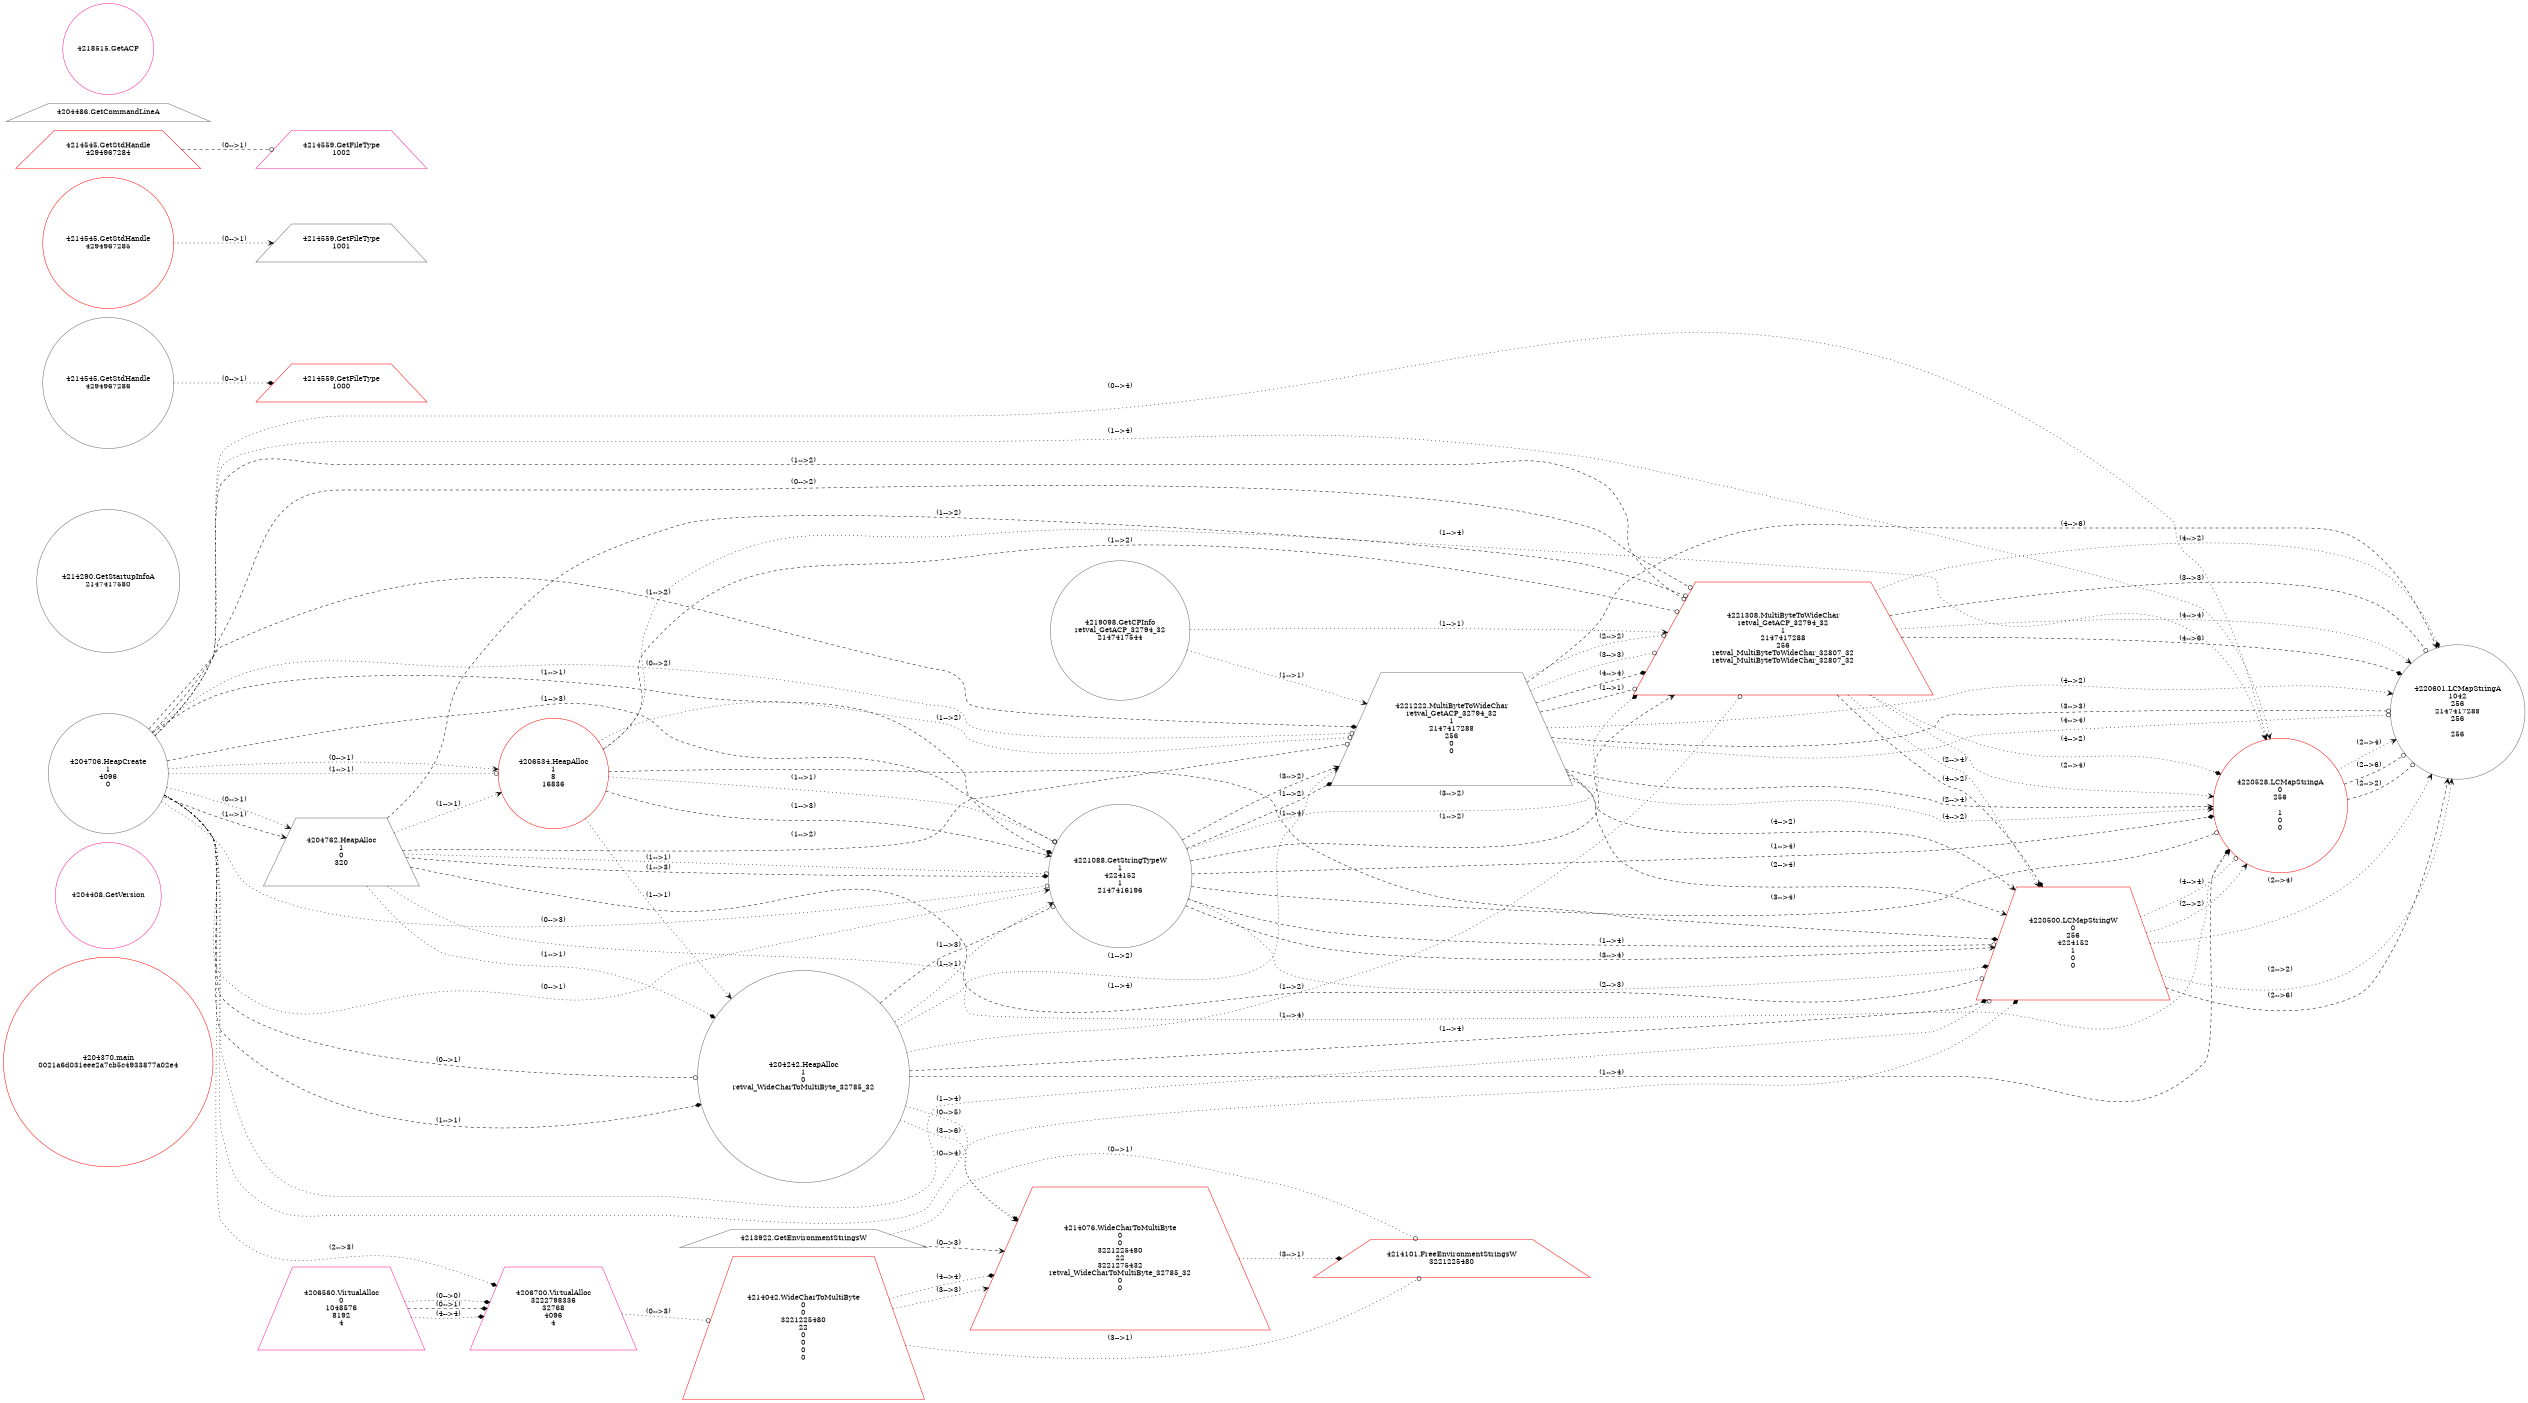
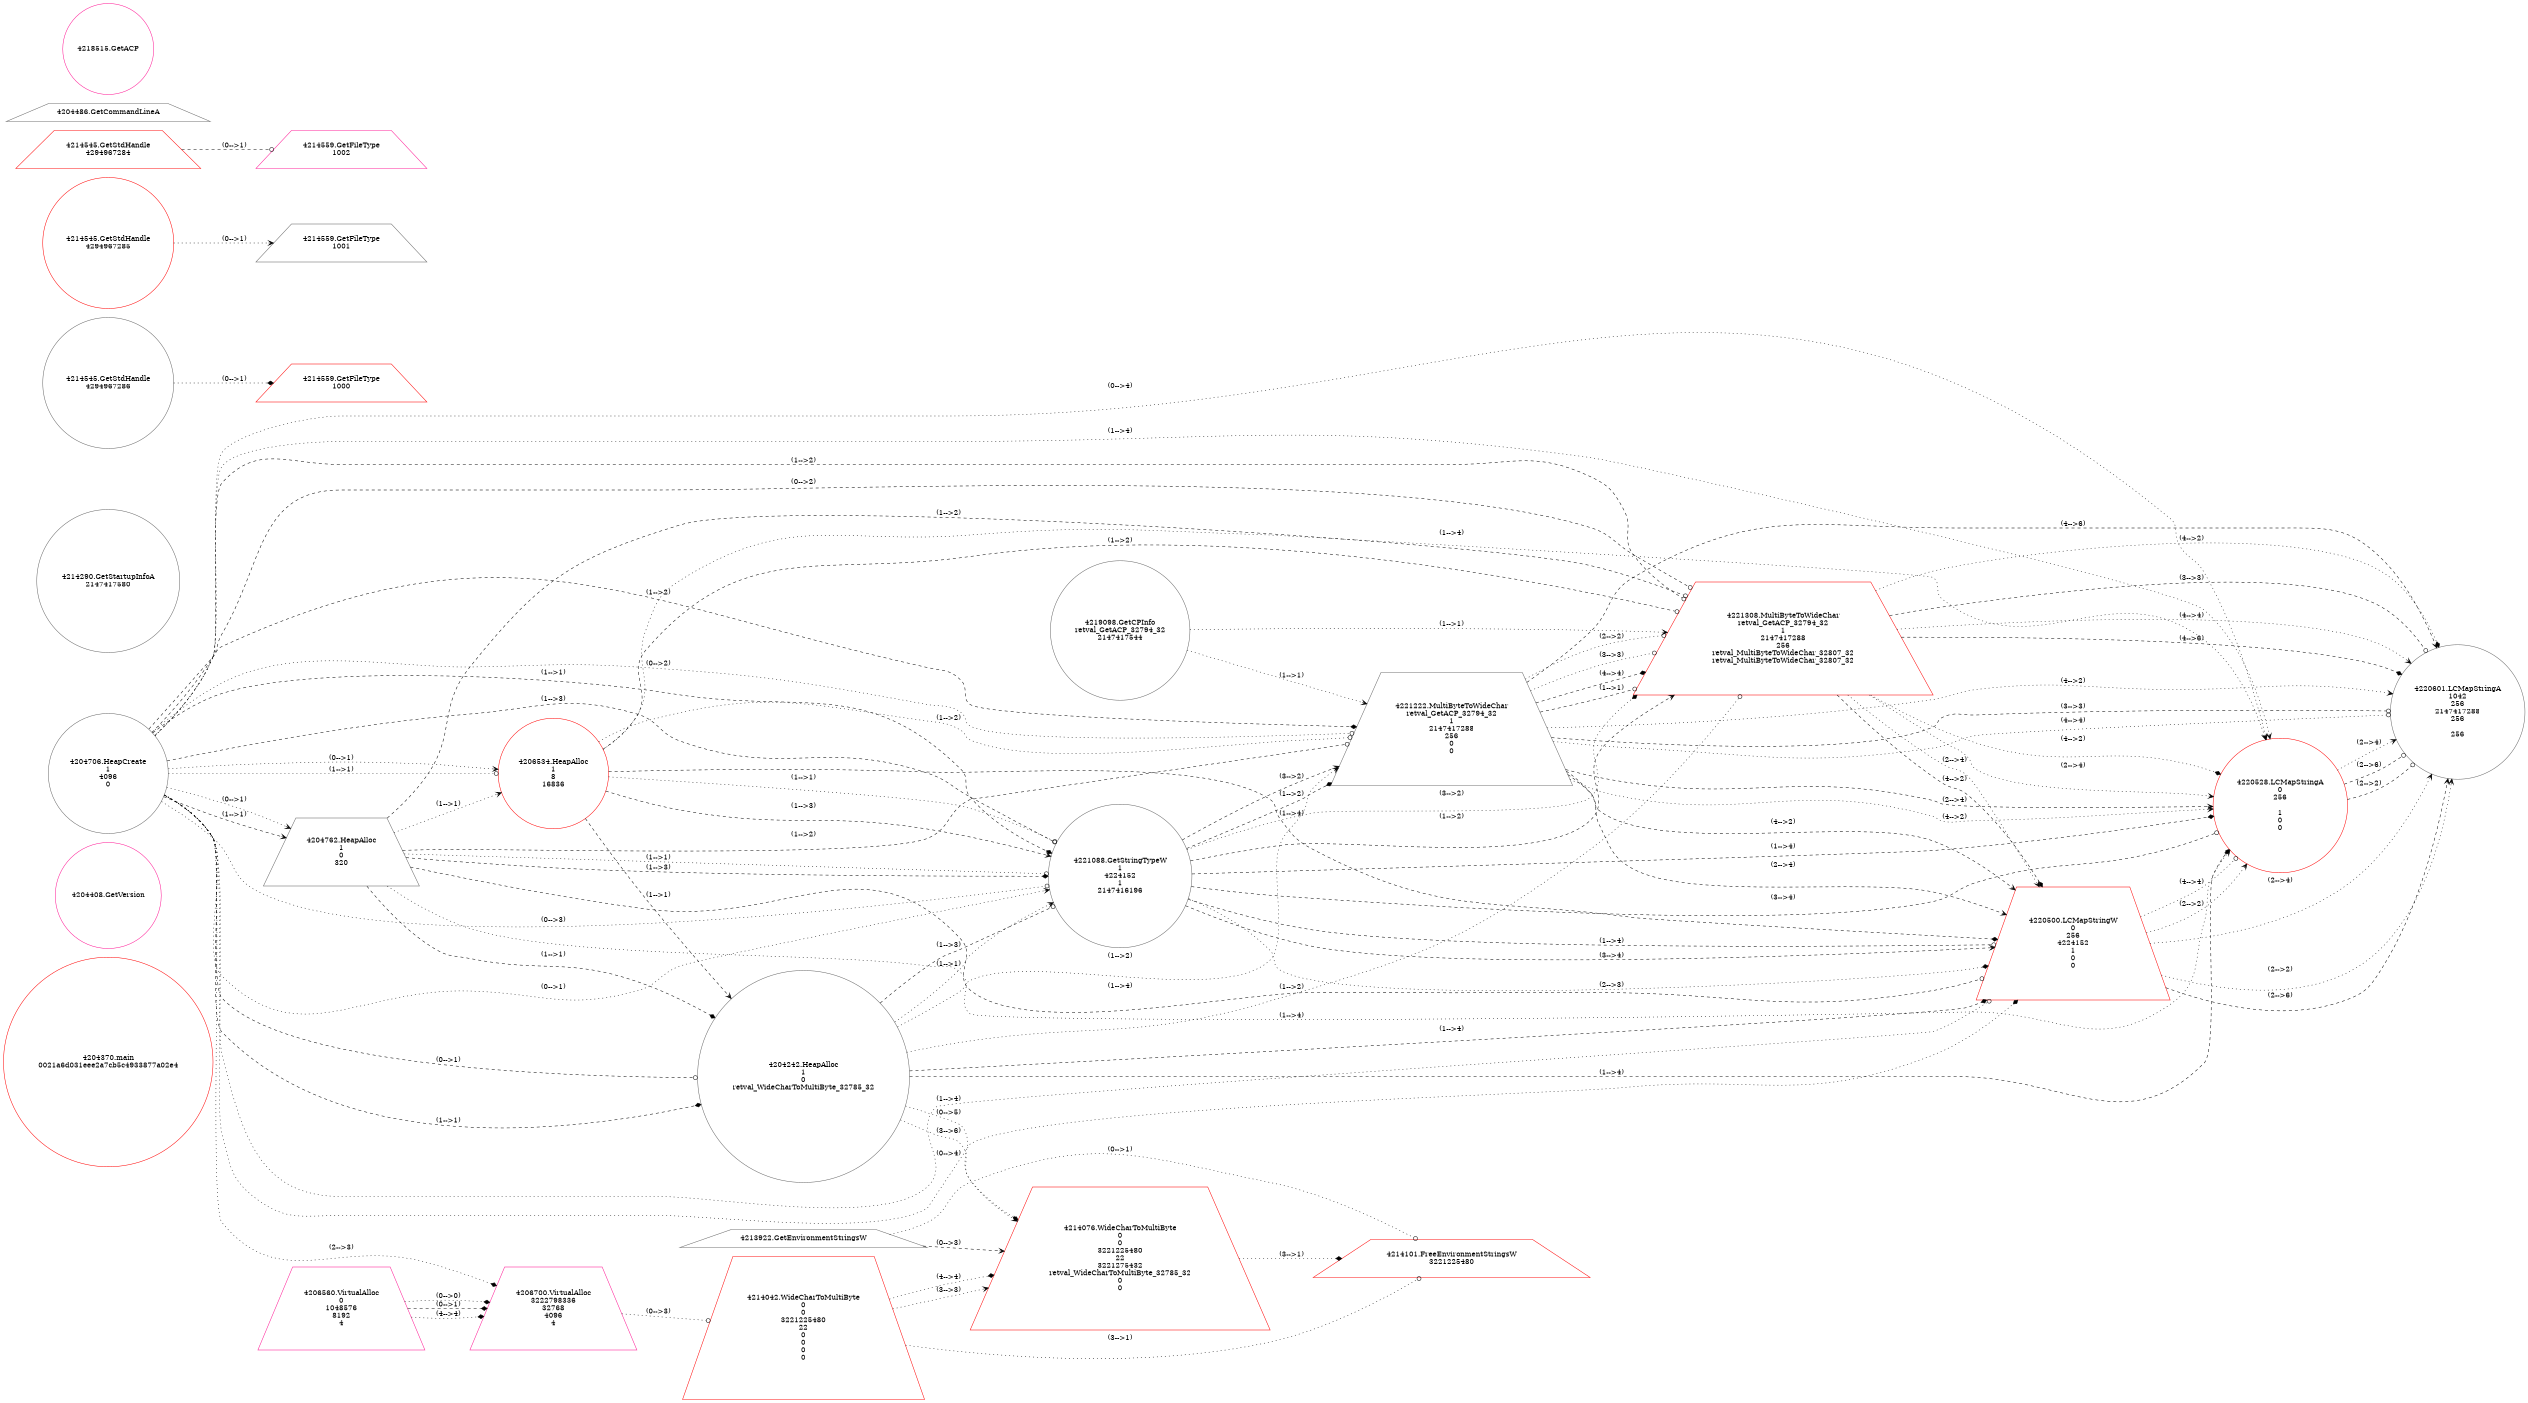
edge "4206534.HeapAlloc 1 8 16836" -> "4204242.HeapAlloc 1 0 retval_WideCharToMultiByte_32785_32": style dotted -> dashed
edge "4204762.HeapAlloc 1 0 320" -> "4204242.HeapAlloc 1 0 retval_WideCharToMultiByte_32785_32": style dotted -> dashed
